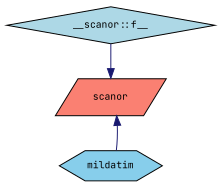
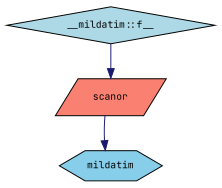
node "__scanor::f__": label "__scanor::f__" -> "__mildatim::f__"
edge "mildatim" -> "scanor": reversed
